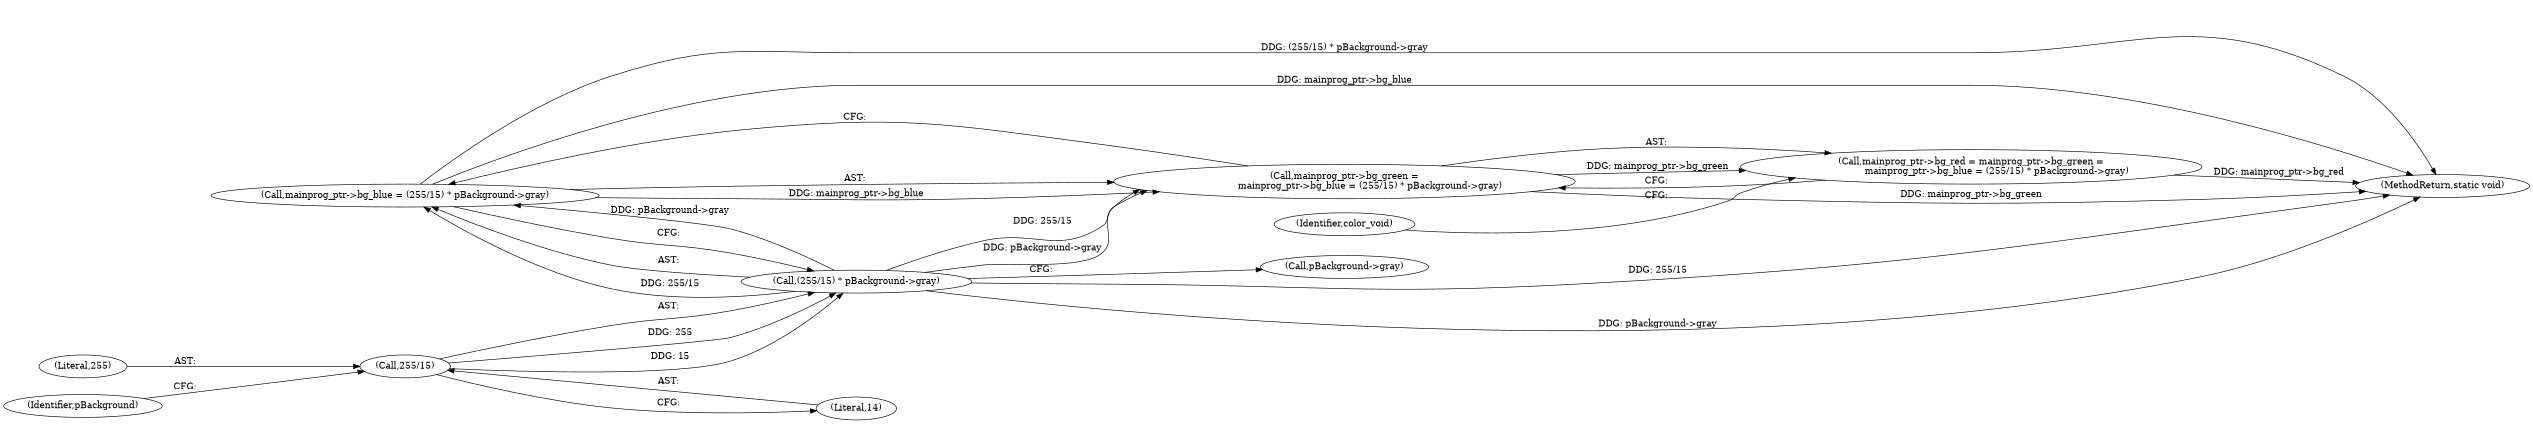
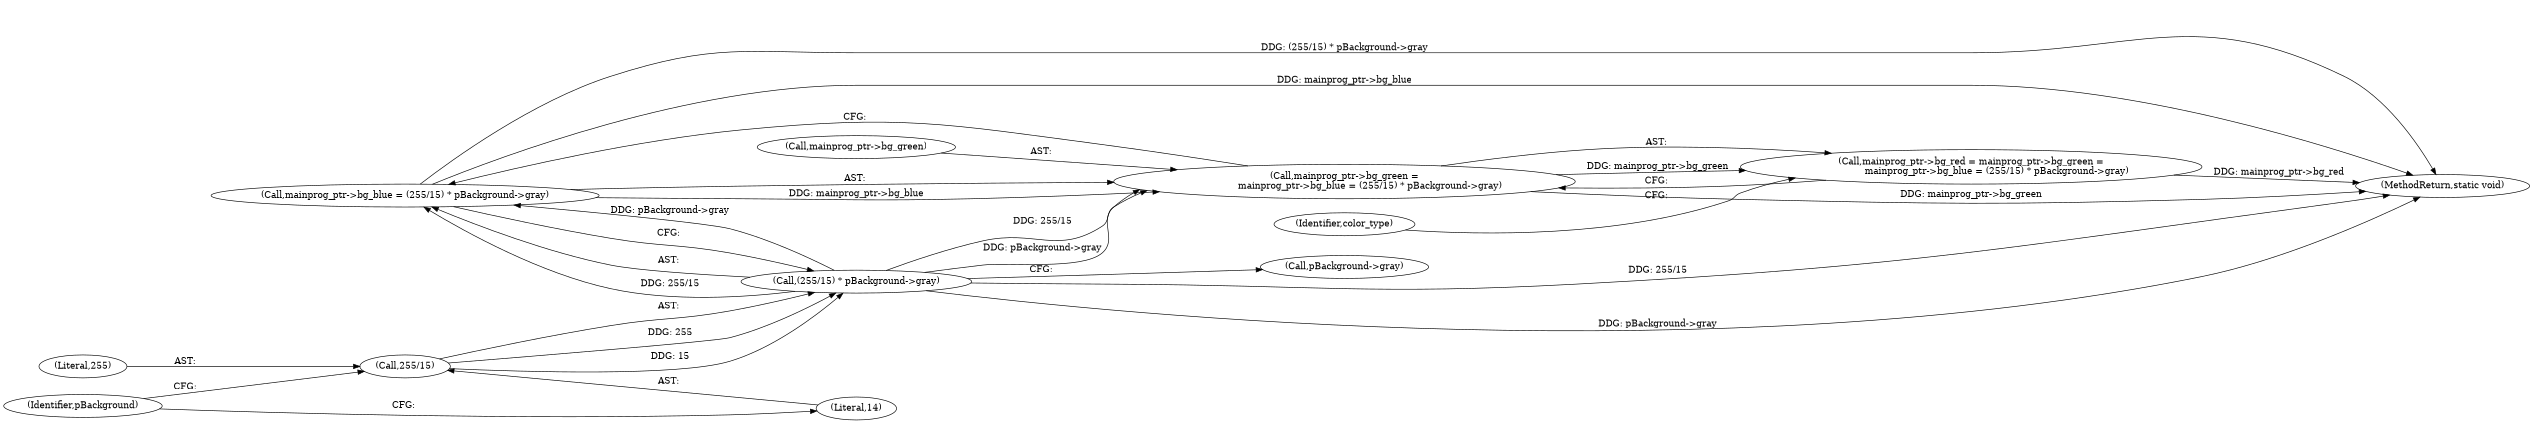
node "(Call,mainprog_ptr->bg_green)": added
node "(Identifier,color_void)": label "(Identifier,color_void)" -> "(Identifier,color_type)"
edge "(Call,255/15)" -> "(Literal,14)": now "(Identifier,pBackground)" -> "(Literal,14)"
